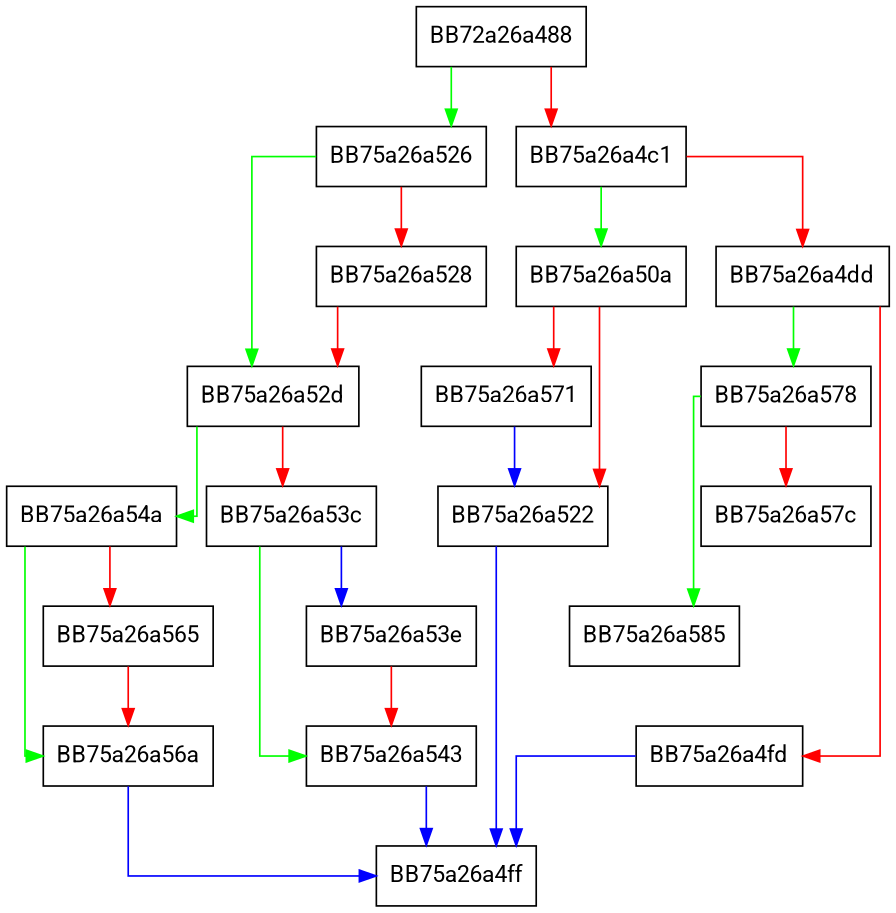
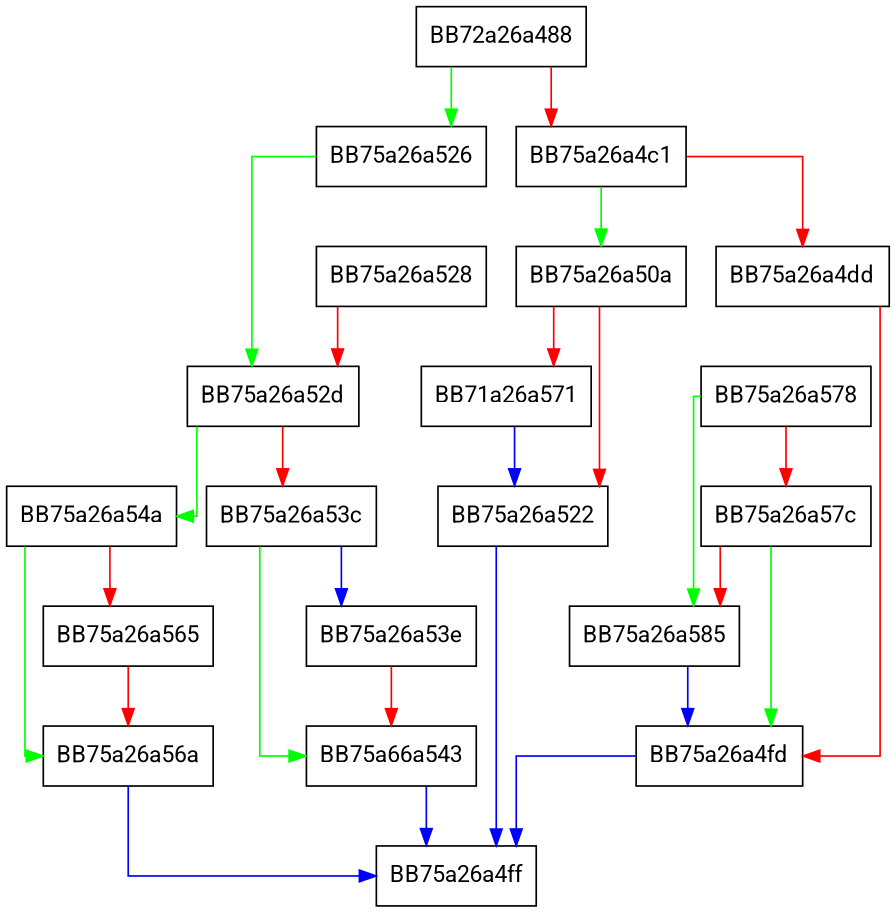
edge "BB75a26a526" -> "BB75a26a528": removed
edge "BB75a26a4dd" -> "BB75a26a578": removed
node "BB75a26a571": label "BB75a26a571" -> "BB71a26a571"
edge "BB75a26a57c" -> "BB75a26a585": added
edge "BB75a26a57c" -> "BB75a26a4fd": added
edge "BB75a26a585" -> "BB75a26a4fd": added
node "BB75a26a543": label "BB75a26a543" -> "BB75a66a543"
